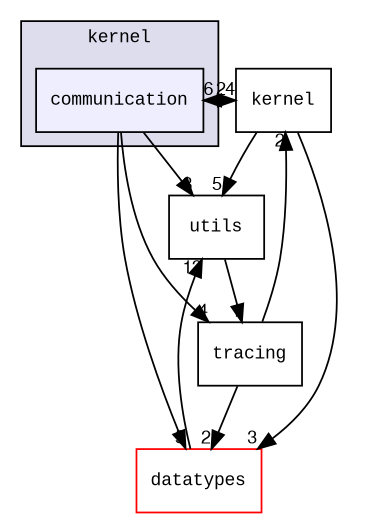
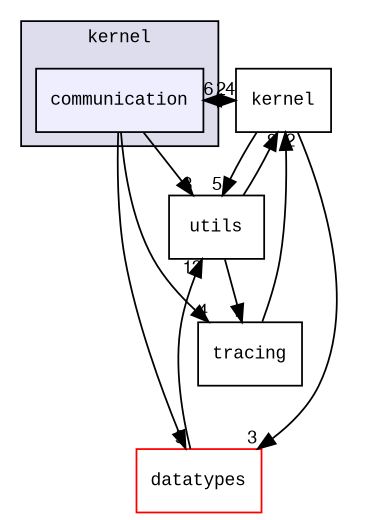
edge "utils" -> "kernel": added
edge "tracing" -> "datatypes": removed
